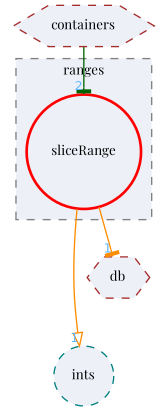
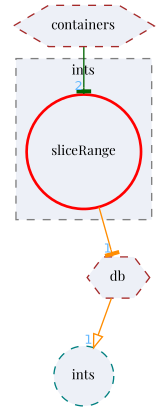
cluster "ranges": label "ranges" -> "ints"
edge "sliceRange" -> "ints": now "db" -> "ints"
